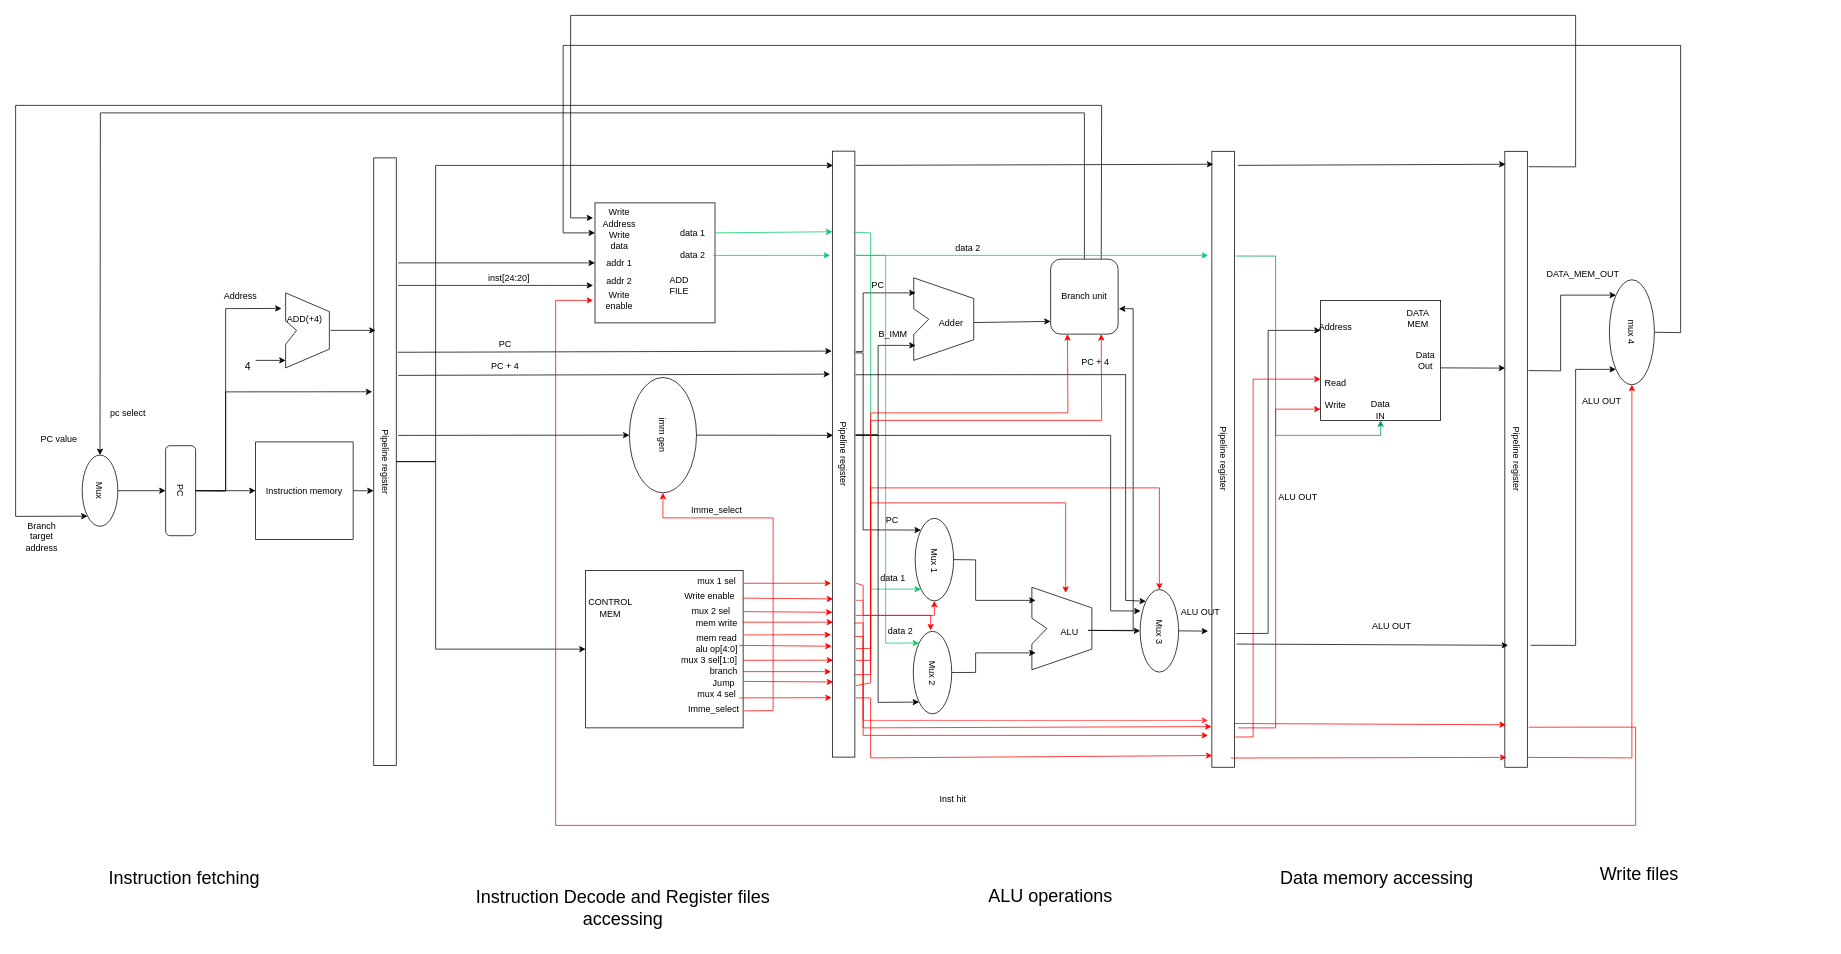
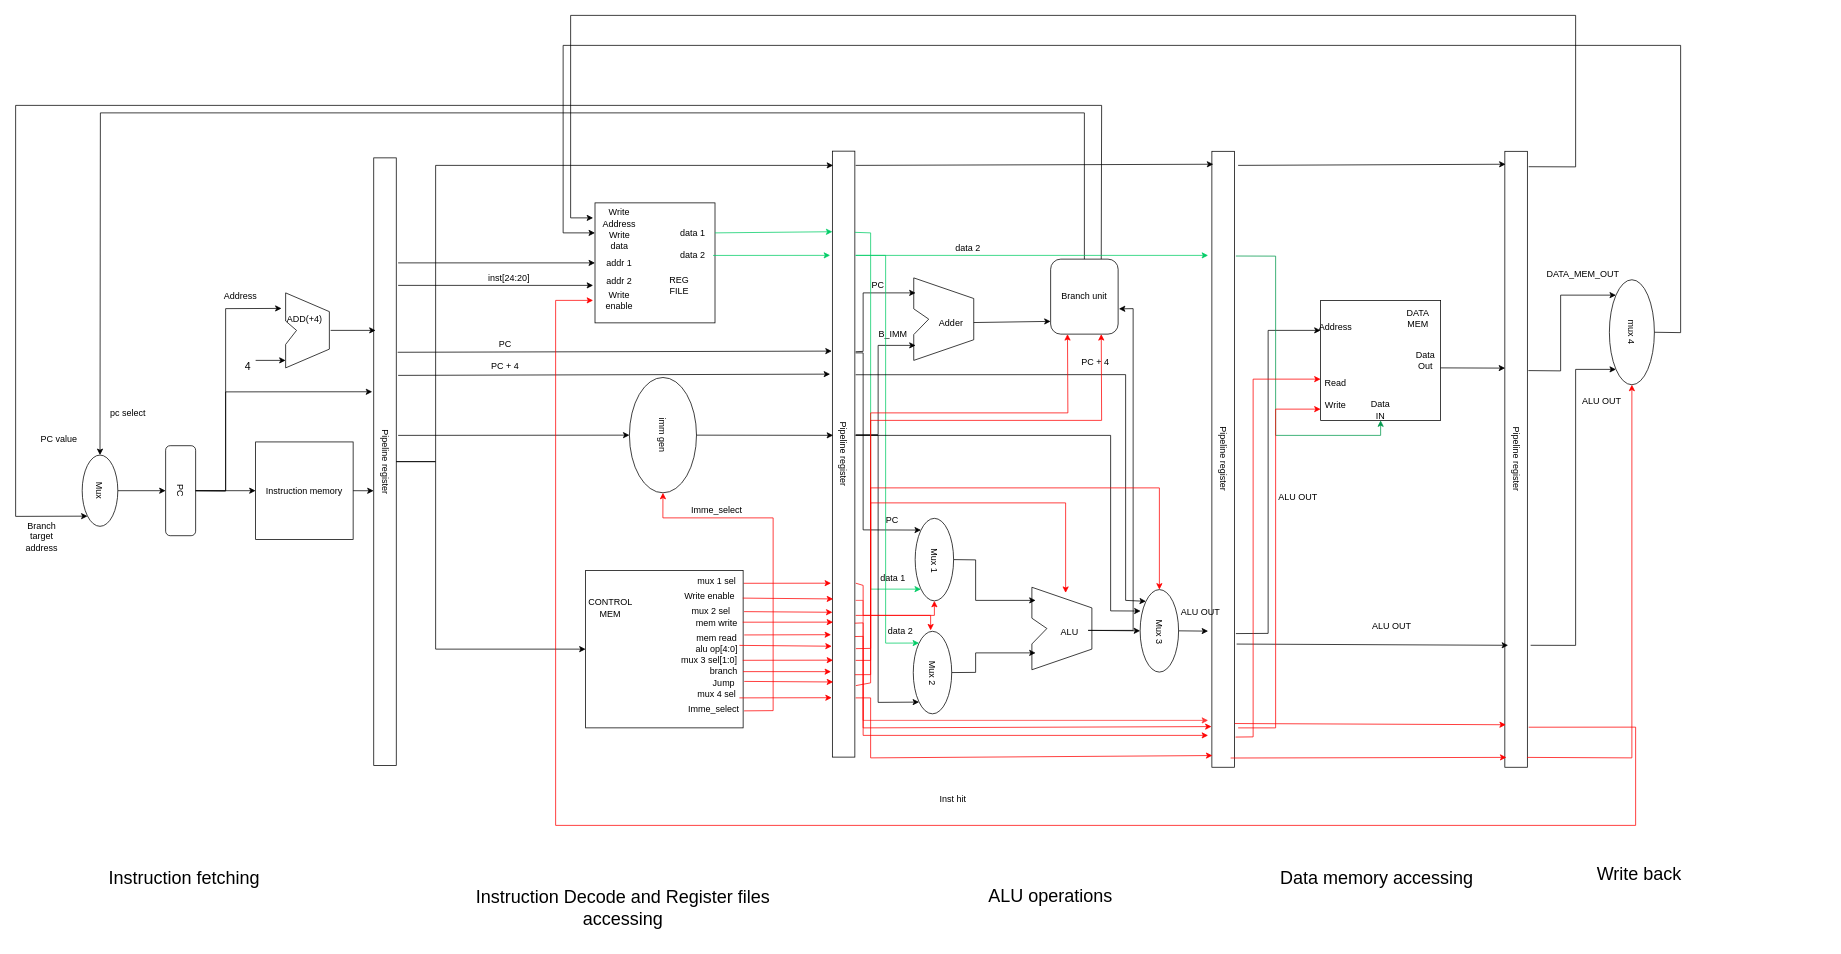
node "ADD FILE": label "ADD FILE" -> "REG FILE"
node "Write files": label "Write files" -> "Write back"
